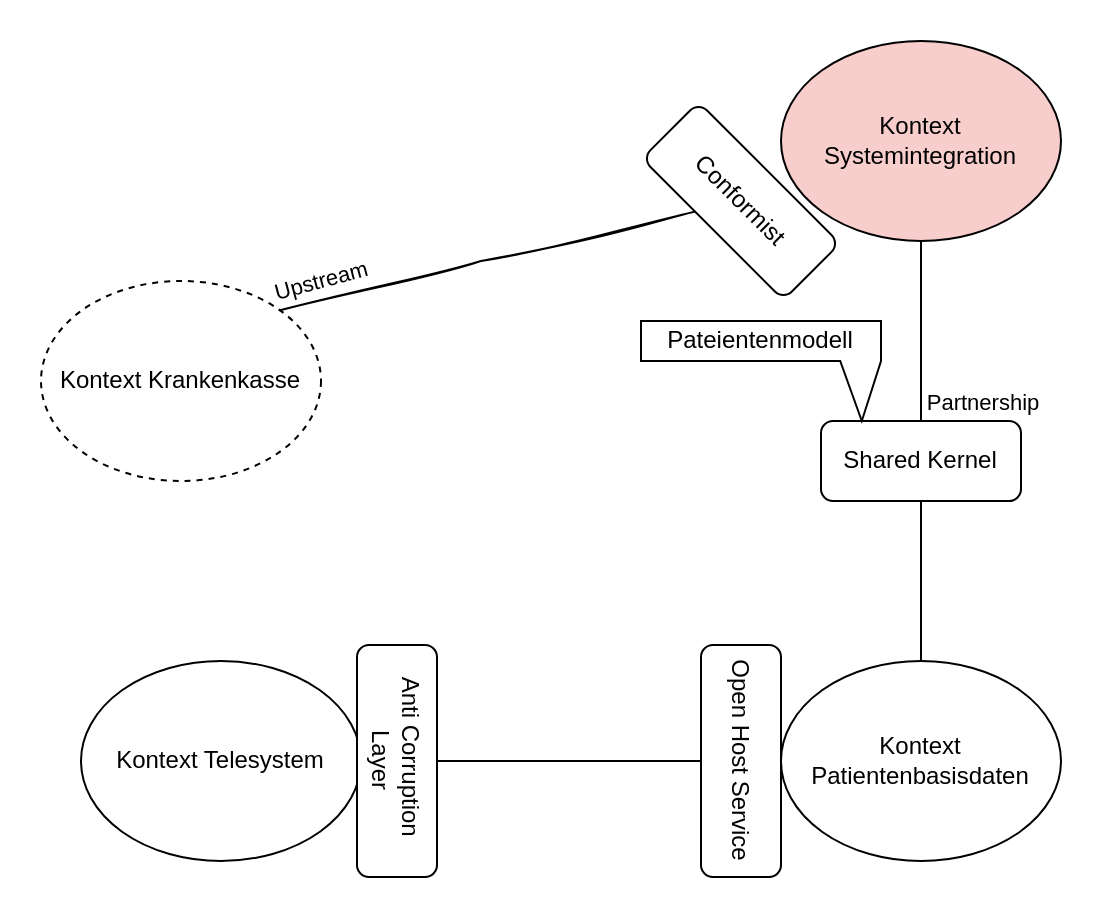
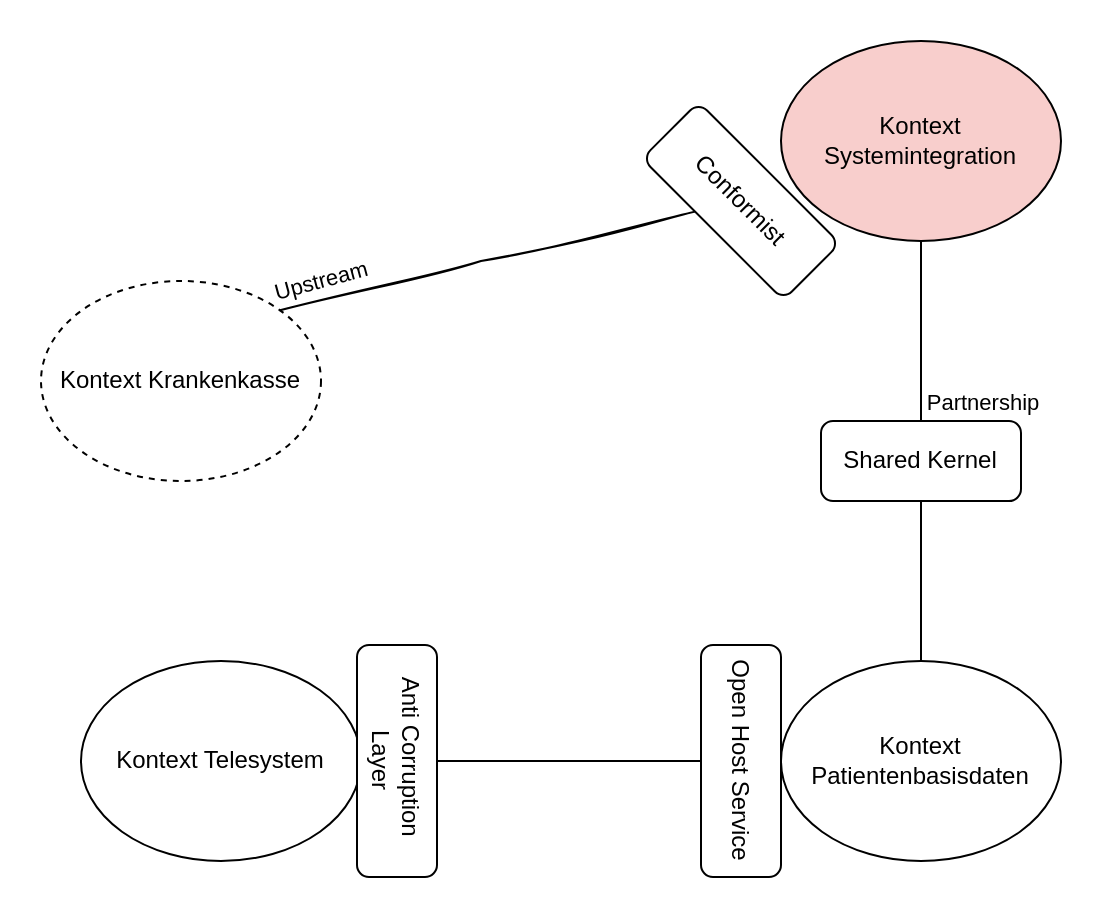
node "Pateientenmodell": removed
